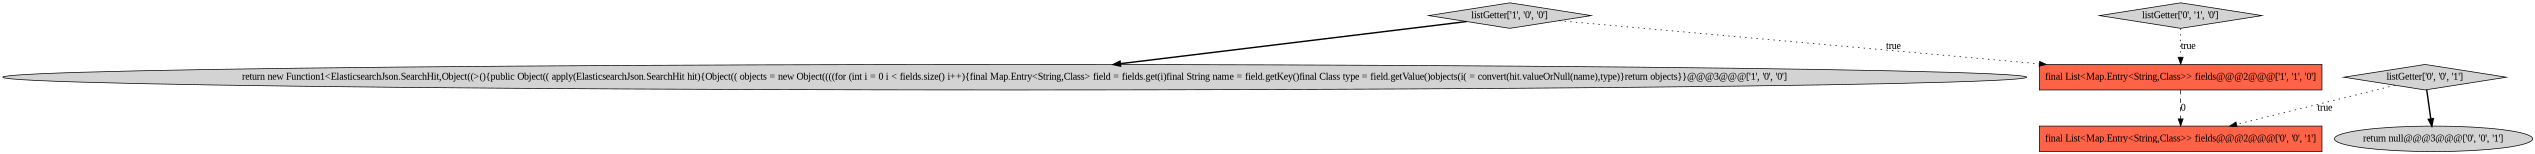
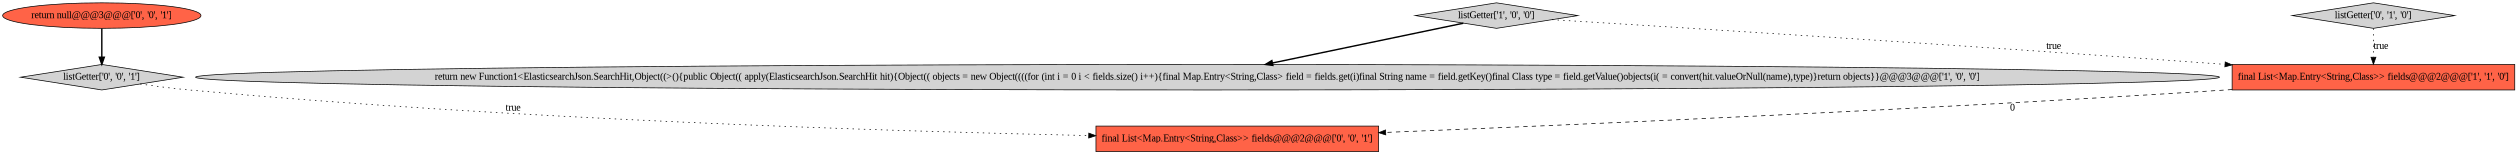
edge "listGetter['0', '0', '1']" -> "return null@@@3@@@['0', '0', '1']": reversed
node "return null@@@3@@@['0', '0', '1']": fillcolor lightgray -> tomato
